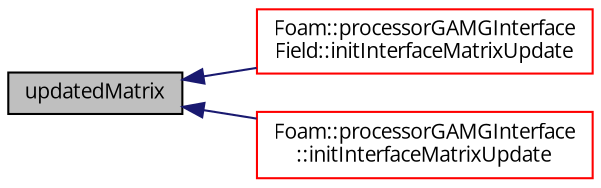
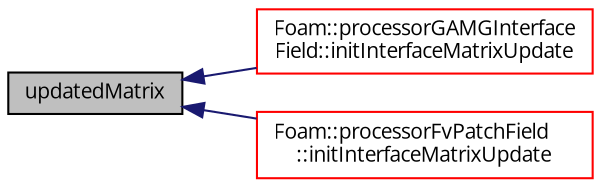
node "Foam::processorGAMGInterface ::initInterfaceMatrixUpdate": label "Foam::processorGAMGInterface ::initInterfaceMatrixUpdate" -> "Foam::processorFvPatchField ::initInterfaceMatrixUpdate"
